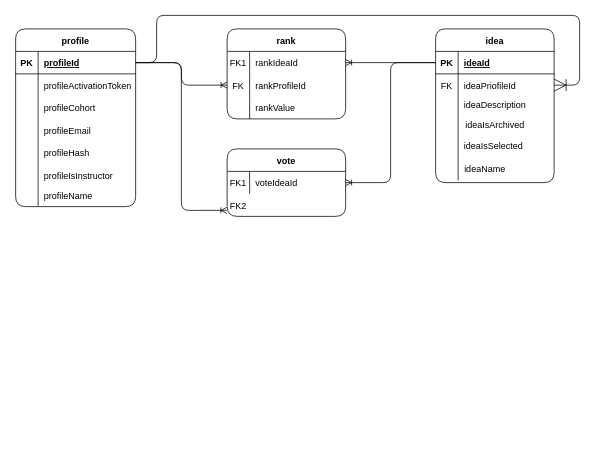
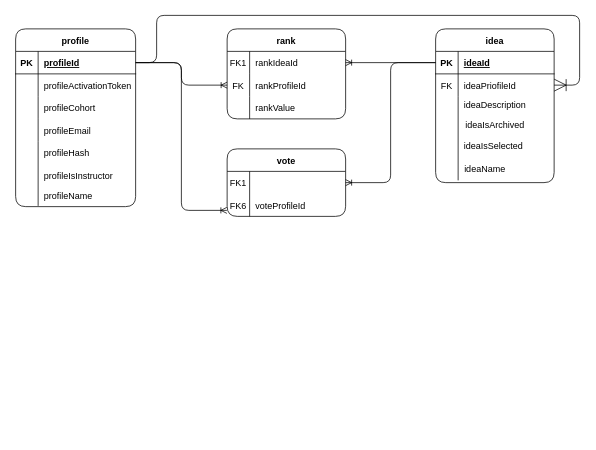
node "voteIdeaId": removed
node "voteProfileId": added
node "FK2": label "FK2" -> "FK6"
